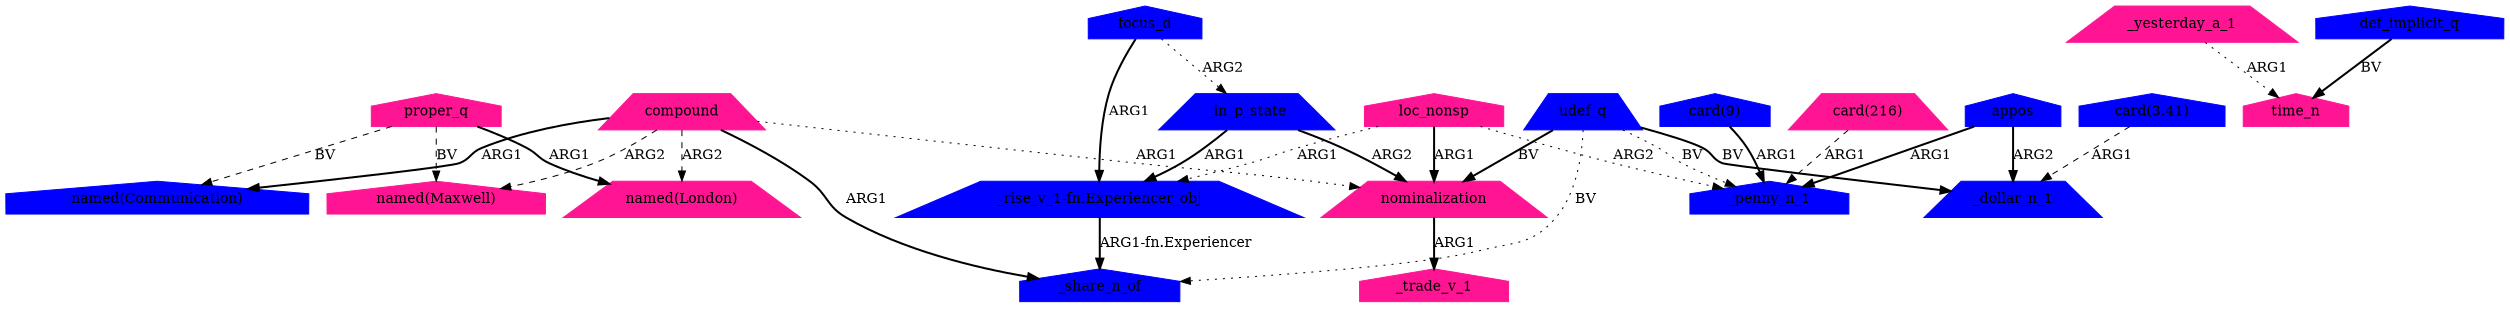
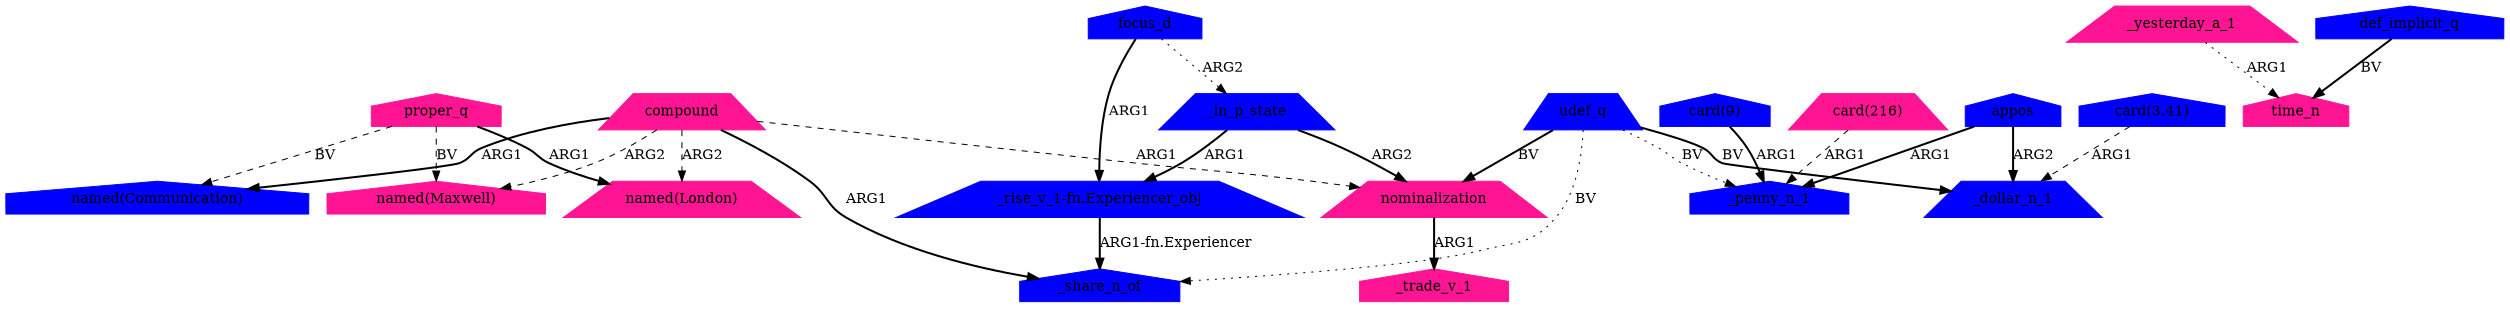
node "loc_nonsp": removed
edge "compound" -> "nominalization": style dotted -> dashed
